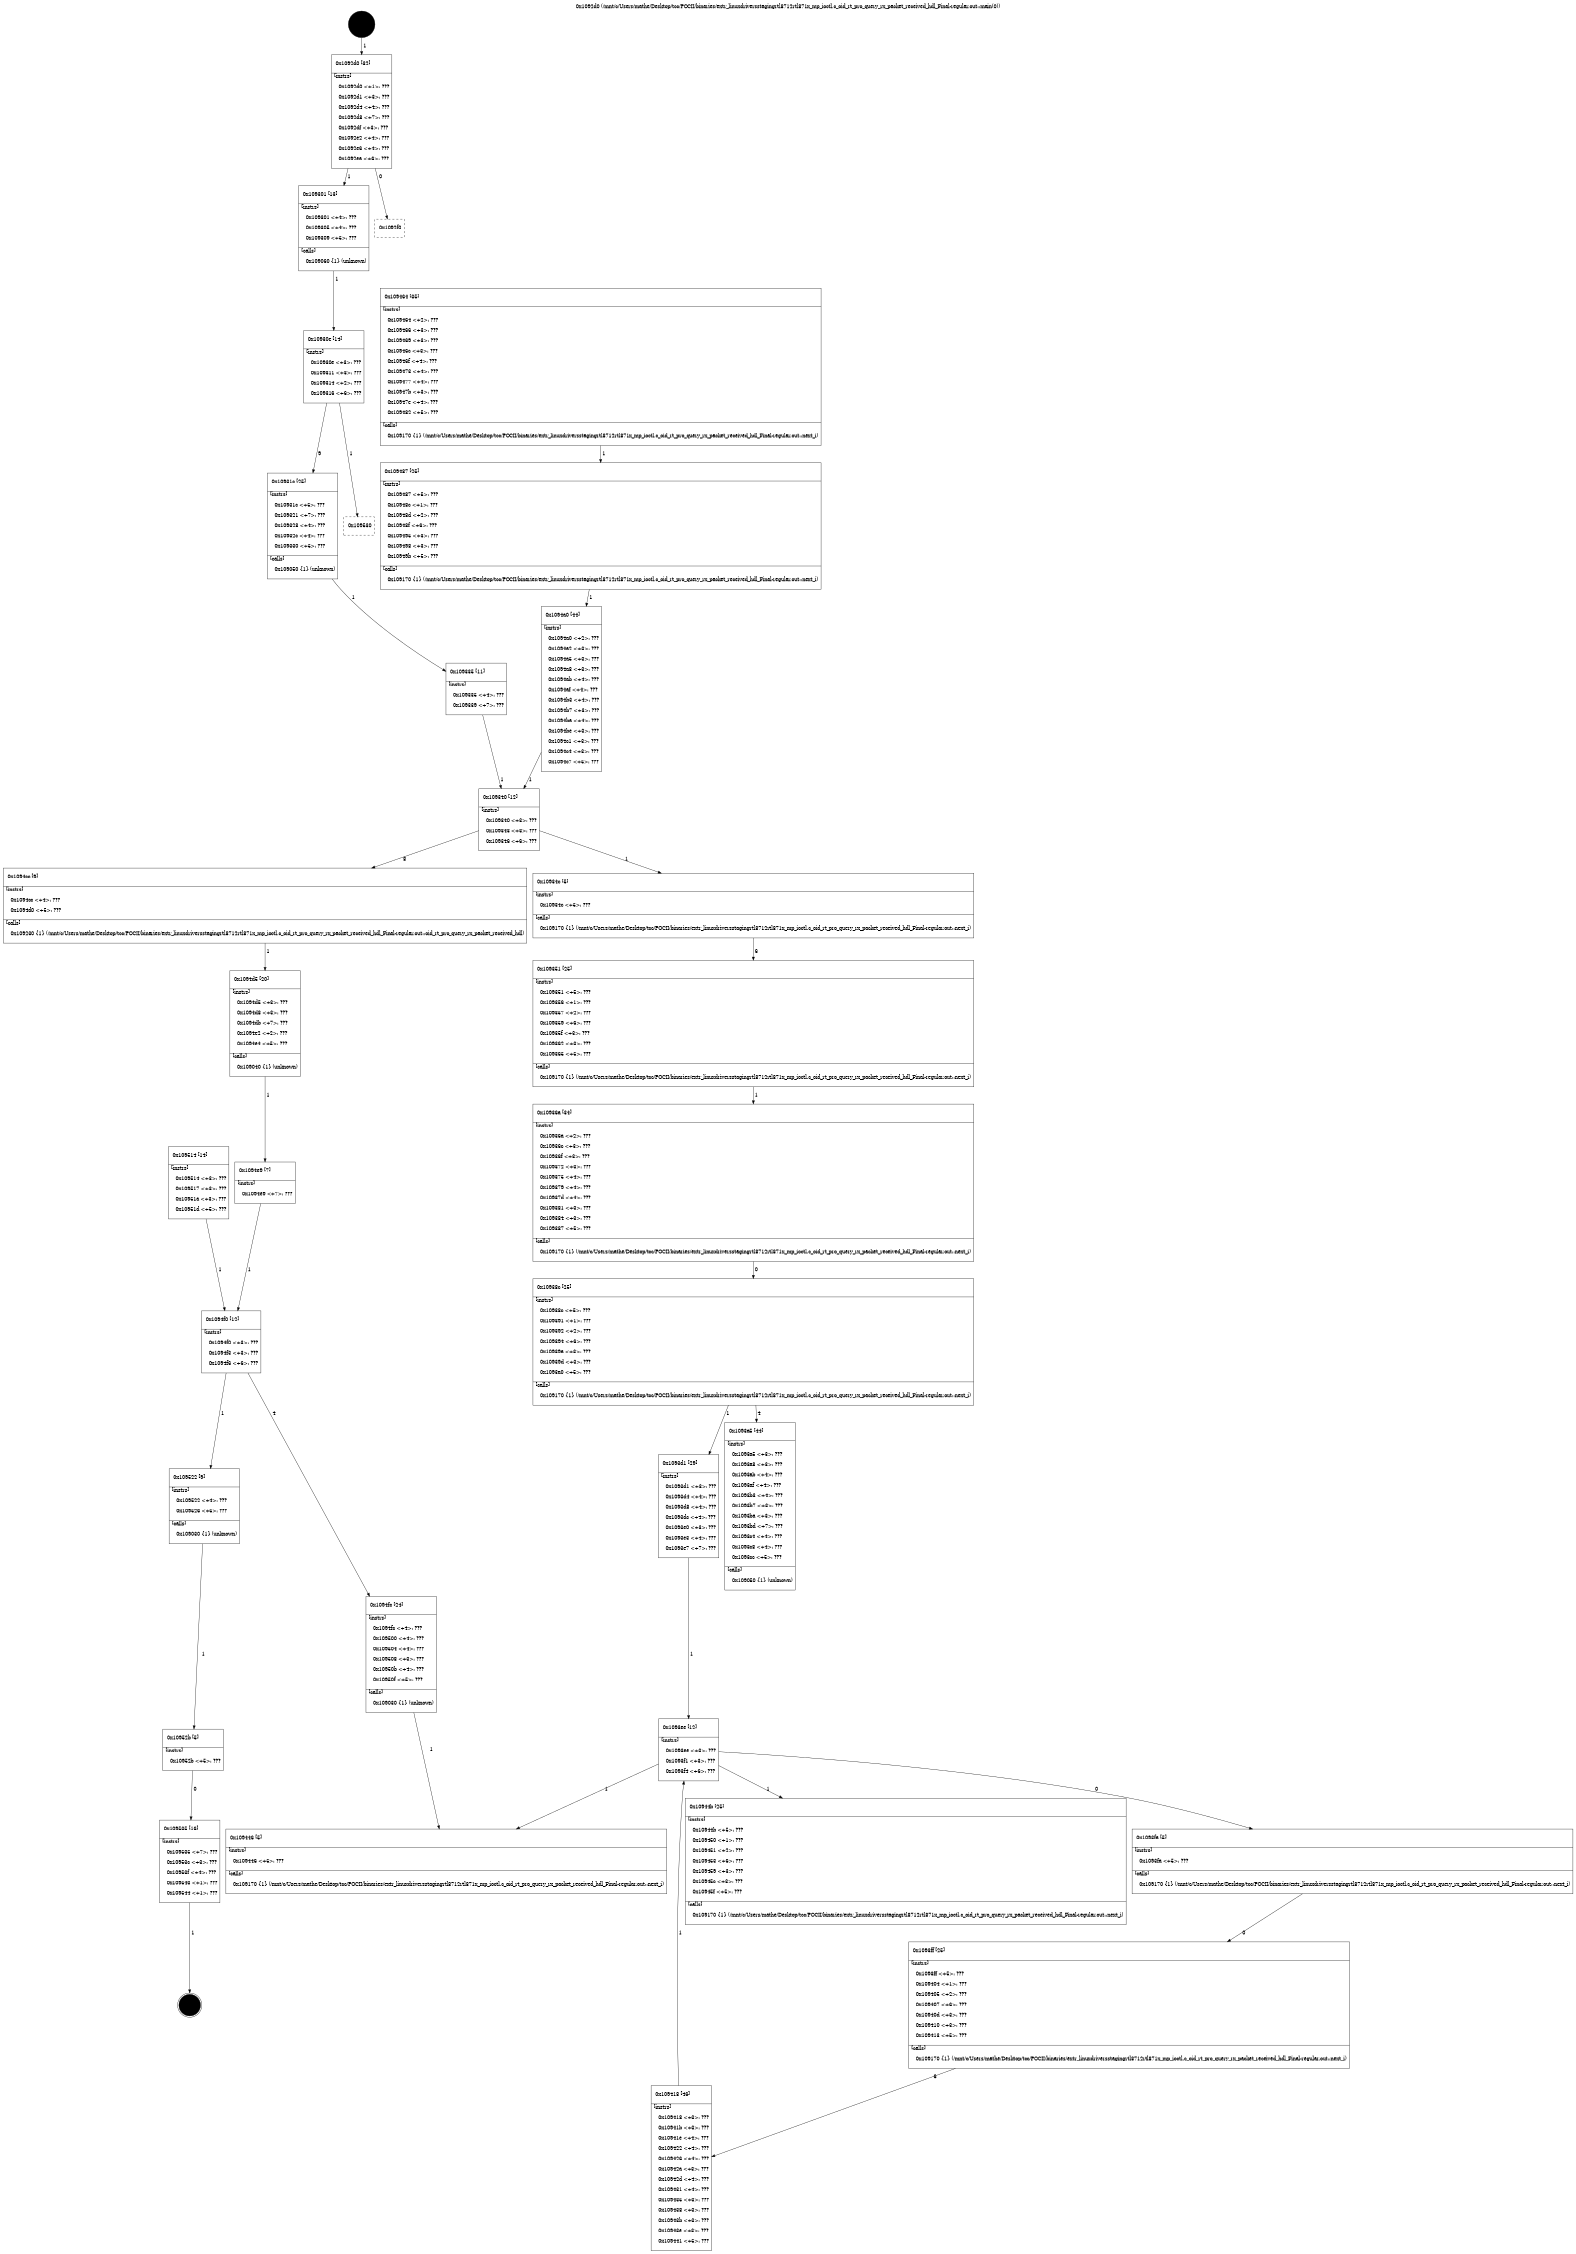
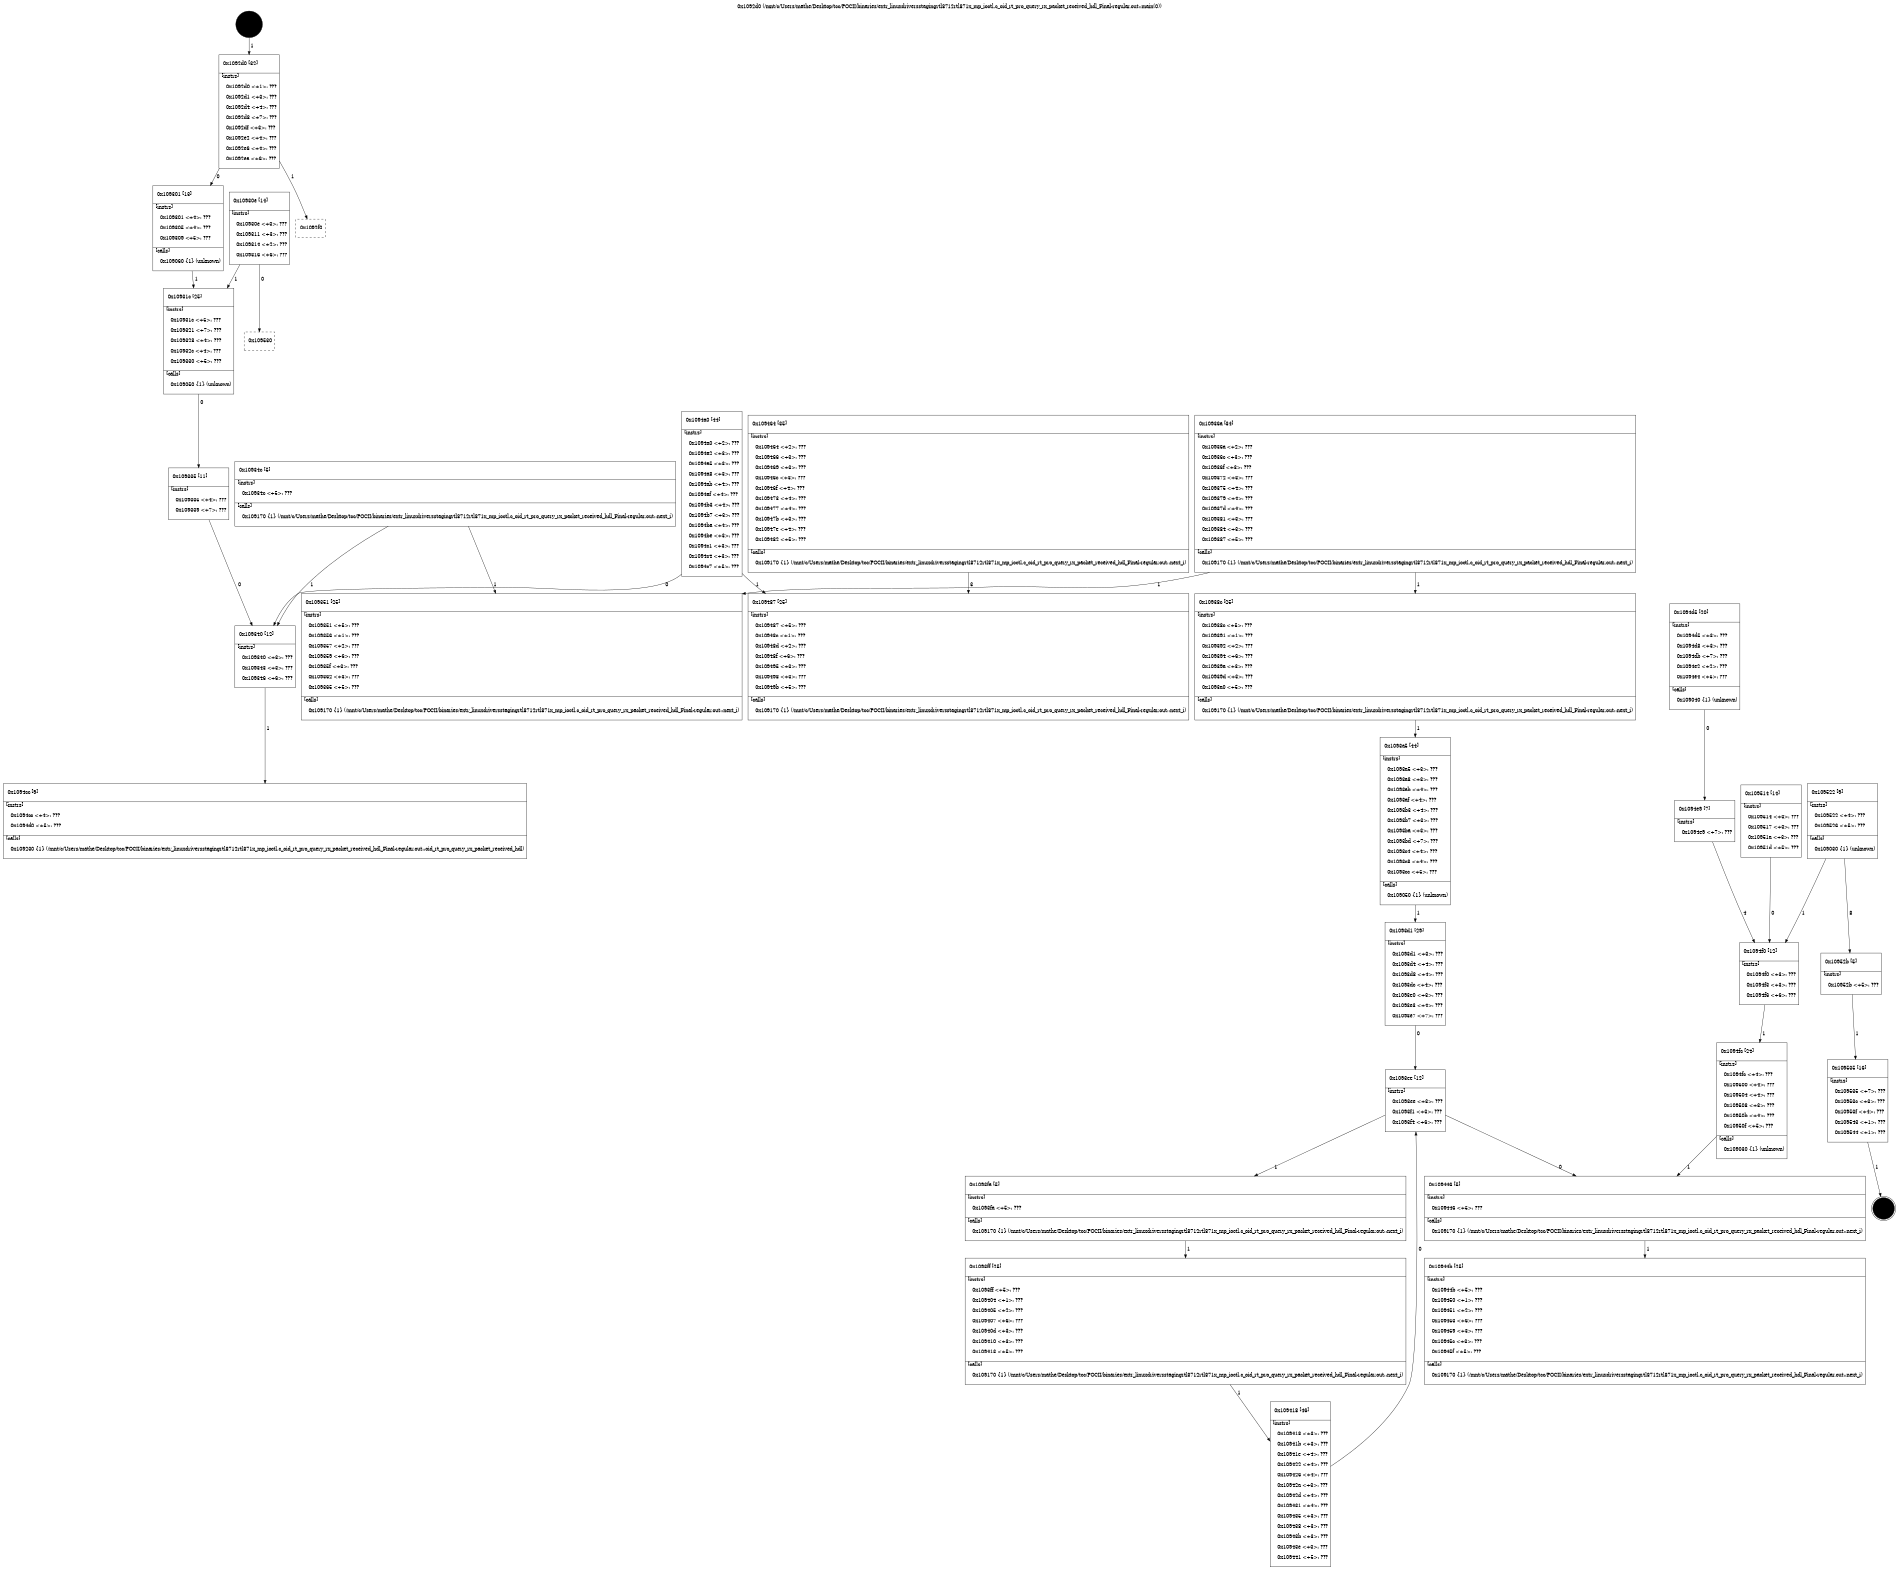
edge "0x1092d0 [32]" -> "0x109301 [13]": label " 1" -> " 0"
edge "0x1092d0 [32]" -> "0x1092f0": label " 0" -> " 1"
edge "0x109301 [13]" -> "0x10930e [14]": now "0x109301 [13]" -> "0x10931c [25]"
edge "0x10930e [14]" -> "0x10931c [25]": label " 9" -> " 1"
edge "0x10930e [14]" -> "0x109530": label " 1" -> " 0"
edge "0x109464 [35]" -> "0x109487 [25]": label " 1" -> " 3"
edge "0x109487 [25]" -> "0x1094a0 [44]": reversed
edge "0x10931c [25]" -> "0x109335 [11]": label " 1" -> " 0"
edge "0x109335 [11]" -> "0x109340 [12]": label " 1" -> " 0"
edge "0x1094a0 [44]" -> "0x109340 [12]": label " 1" -> " 0"
edge "0x109340 [12]" -> "0x10934c [5]": reversed
edge "0x109340 [12]" -> "0x1094cc [9]": label " 8" -> " 1"
edge "0x10934c [5]" -> "0x109351 [25]": label " 6" -> " 1"
edge "0x1094cc [9]" -> "0x1094d5 [20]": removed, label "1"
edge "0x109351 [25]" -> "0x10936a [34]": reversed
edge "0x1094d5 [20]" -> "0x1094e9 [7]": label " 1" -> " 0"
edge "0x109514 [14]" -> "0x1094f0 [12]": label " 1" -> " 0"
edge "0x1094e9 [7]" -> "0x1094f0 [12]": label " 1" -> " 4"
edge "0x10936a [34]" -> "0x10938c [25]": label " 0" -> " 1"
edge "0x1094f0 [12]" -> "0x1094fc [24]": label " 4" -> " 1"
edge "0x10938c [25]" -> "0x1093a5 [44]": label " 4" -> " 1"
edge "0x1094f0 [12]" -> "0x109522 [9]": reversed
edge "0x10938c [25]" -> "0x1093d1 [29]": now "0x1093a5 [44]" -> "0x1093d1 [29]"
edge "0x109522 [9]" -> "0x10952b [5]": label " 1" -> " 8"
edge "0x1093d1 [29]" -> "0x1093ee [12]": label " 1" -> " 0"
edge "0x1093ee [12]" -> "0x10944b [25]": now "0x109446 [5]" -> "0x10944b [25]"
edge "0x10952b [5]" -> "0x109535 [16]": label " 0" -> " 1"
edge "0x1093ee [12]" -> "0x109446 [5]": label " 1" -> " 0"
edge "0x1093ee [12]" -> "0x1093fa [5]": label " 0" -> " 1"
edge "0x109418 [46]" -> "0x1093ee [12]": label " 1" -> " 0"
edge "0x1093fa [5]" -> "0x1093ff [25]": label " 0" -> " 1"
edge "0x1093ff [25]" -> "0x109418 [46]": label " 6" -> " 1"
